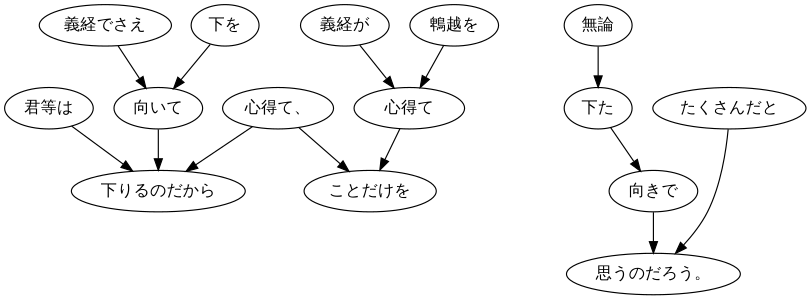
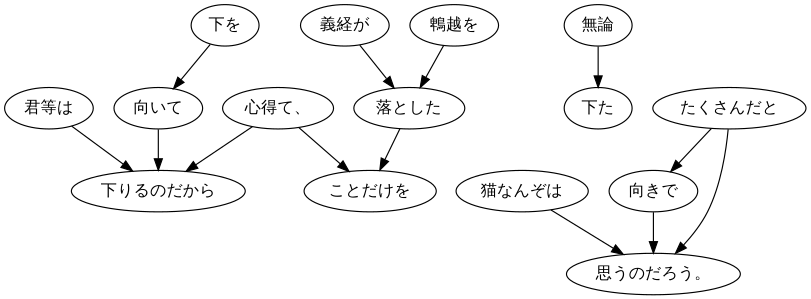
node "義経でさえ": removed
node "心得て": label "心得て" -> "落とした"
edge "下た" -> "向きで": now "たくさんだと" -> "向きで"
node "猫なんぞは": added
